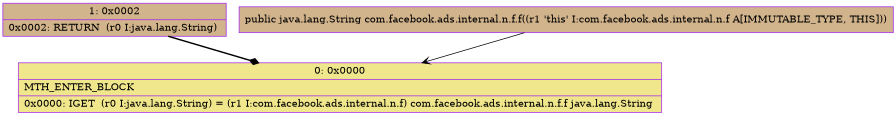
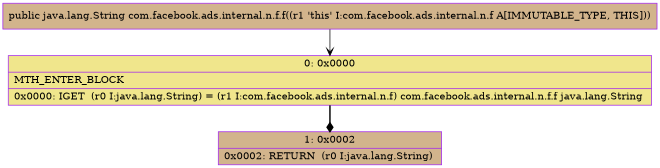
edge "1: 0x0002" -> "0: 0x0000": reversed
